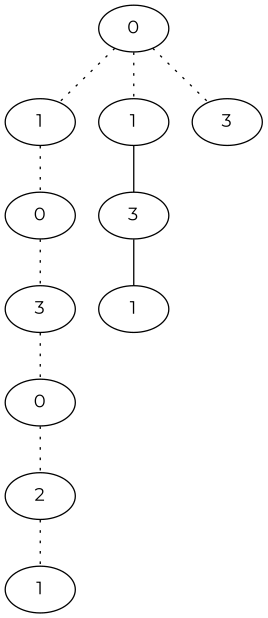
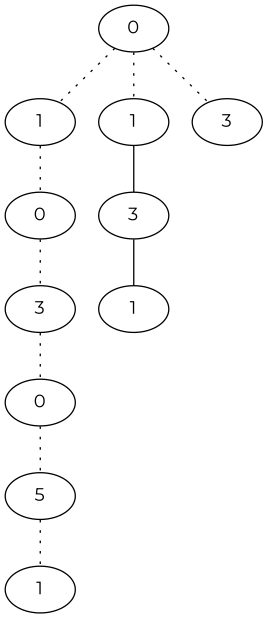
node "2": label "2" -> "5"
